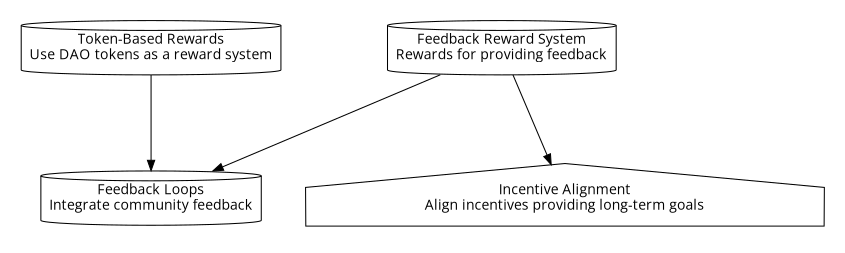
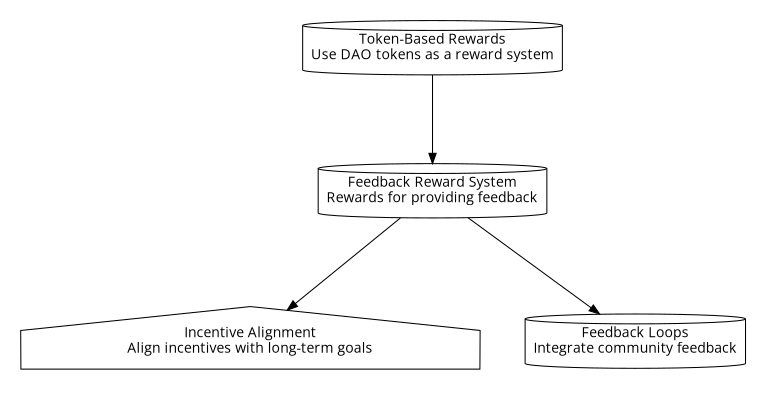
edge "Token-Based Rewards Use DAO tokens as a reward system" -> "Feedback Loops Integrate community feedback": now "Token-Based Rewards Use DAO tokens as a reward system" -> "Feedback Reward System Rewards for providing feedback"
node "Incentive Alignment Align incentives providing long-term goals": label "Incentive Alignment Align incentives providing long-term goals" -> "Incentive Alignment Align incentives with long-term goals"
